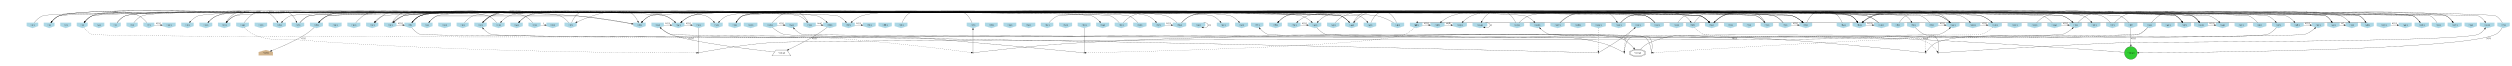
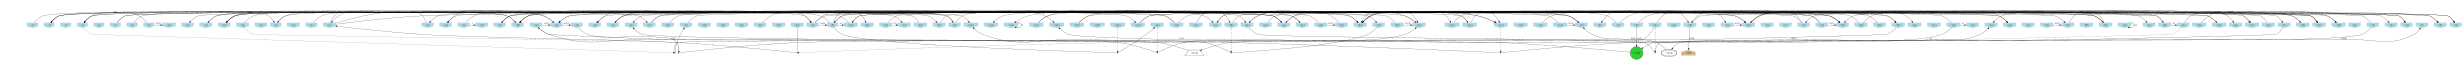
edge "#23:1" -> "#9:1": added, label "2047"
edge "#32:1" -> "#69:1": now "#32:1" -> "#30:1"
edge "#121:1" -> "#42:1": reversed
edge "#118:1" -> "#103:1": removed, label "16383"
node "#114:1": added
